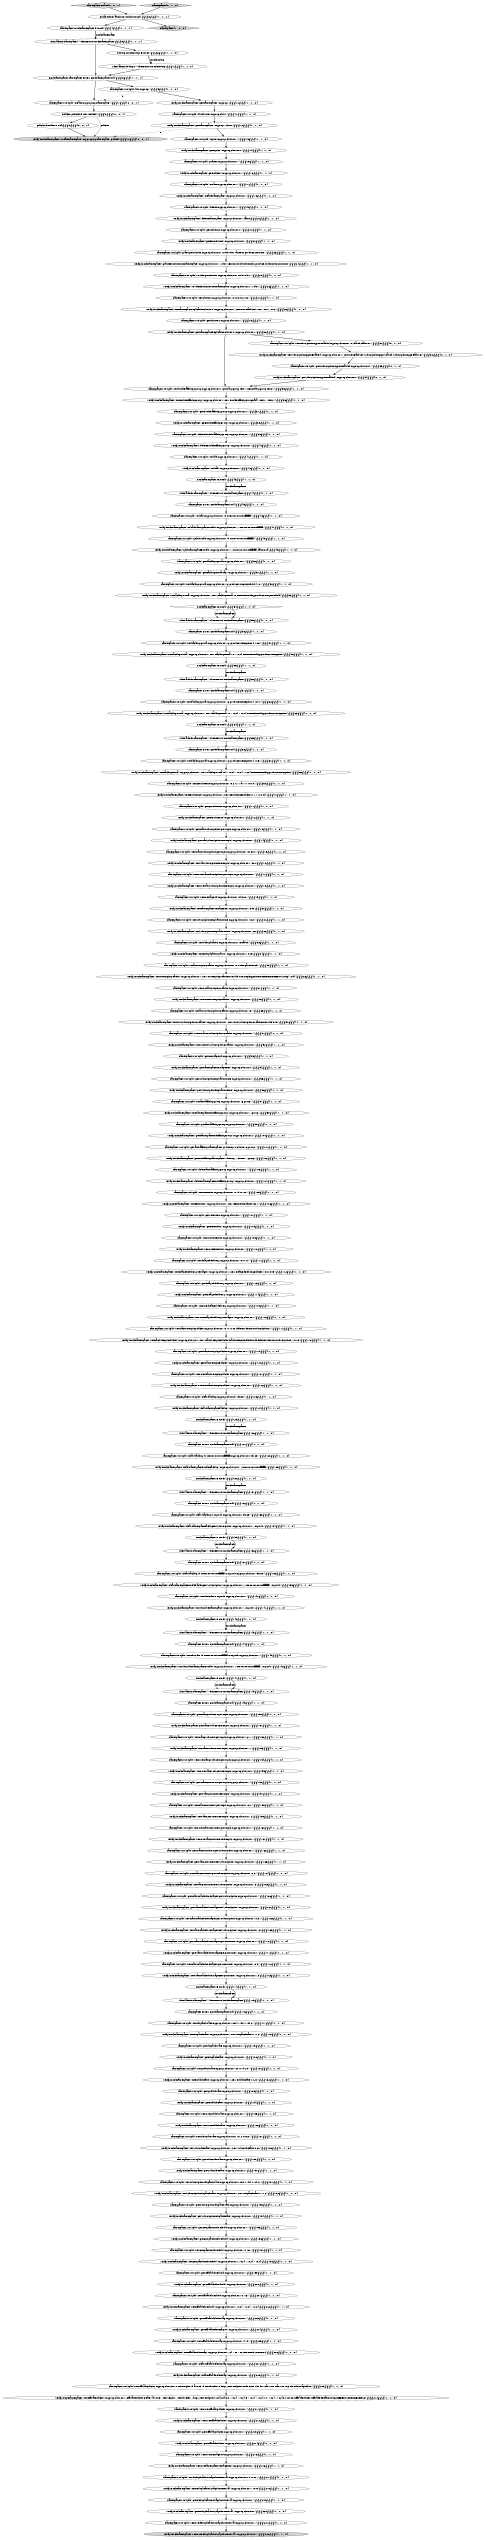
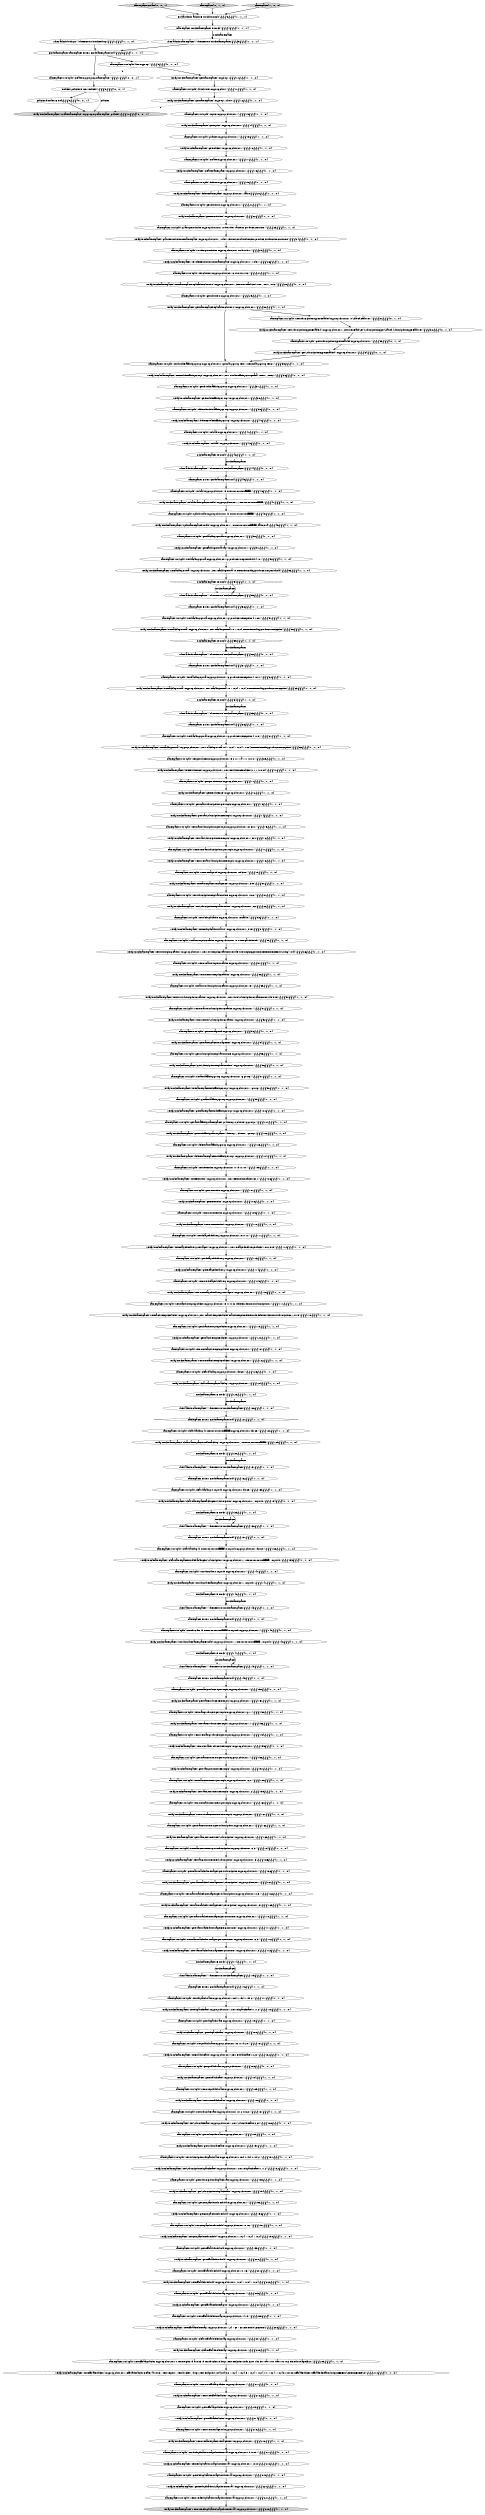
edge "PulsarAdmin admin = Mockito.mock()@@@3@@@['1', '1', '1']" -> "namespaces['1', '0', '0']": reversed
node "Lookup mockLookup = mock()@@@6@@@['1', '1', '0']": removed
node "mockNamespaces = mock()@@@59@@@['1', '1', '0']": shape ellipse -> diamond
node "namespaces = new CmdNamespaces(null)@@@127@@@['1', '1', '0']": shape ellipse -> diamond
